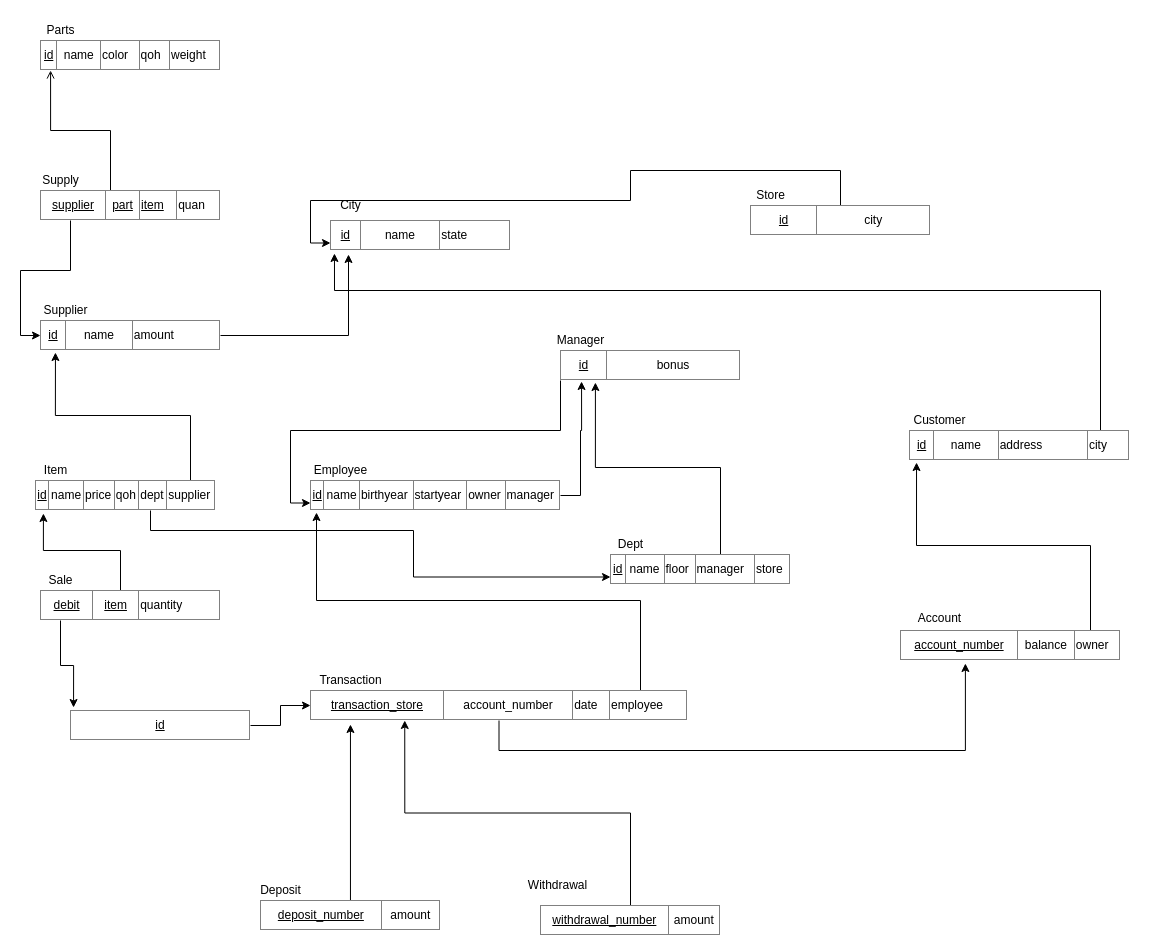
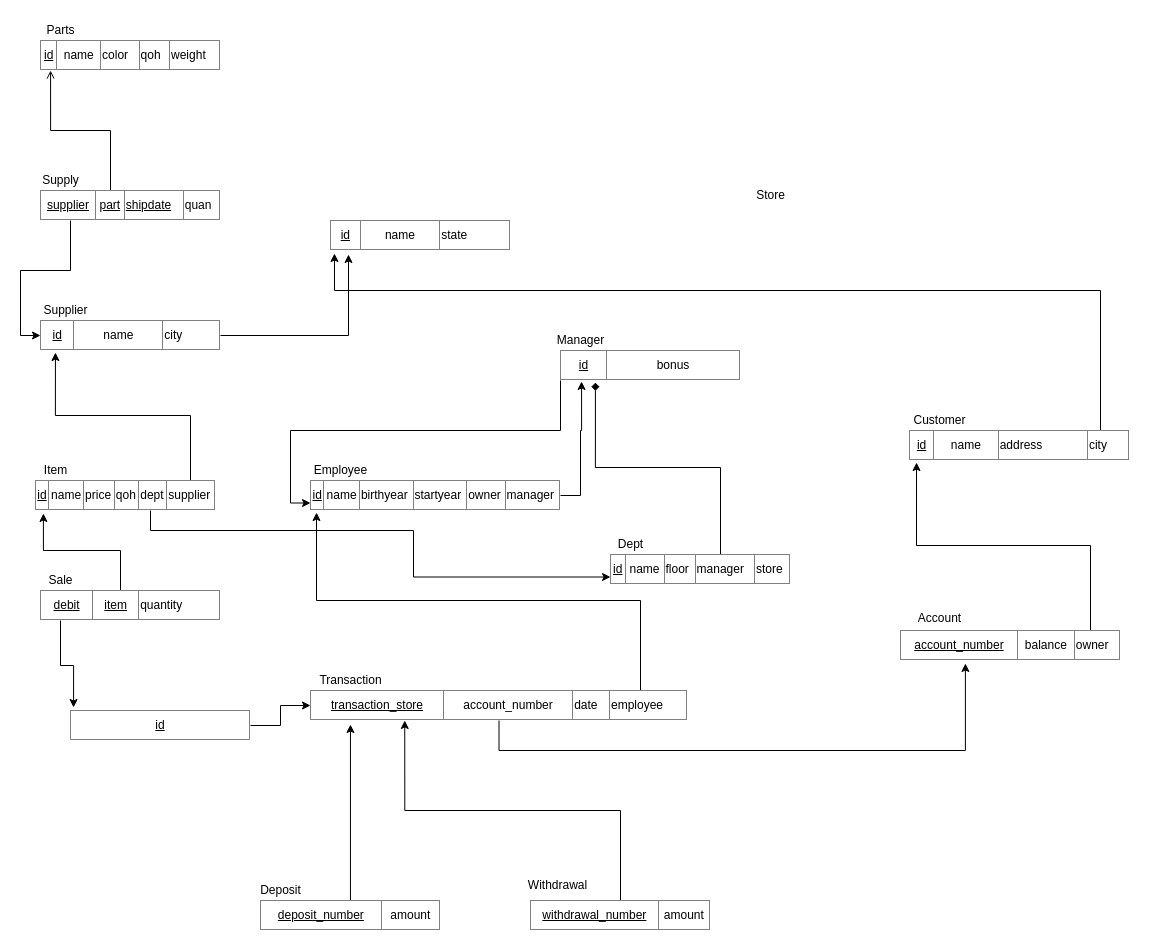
edge "id city" -> "id name state": removed
node "City": removed
node "supplier part item quan": label "supplier part item quan" -> "supplier part shipdate quan"
node "id city": removed
node "id name amount": label "id name amount" -> "id name city"
edge "id name floor manager store" -> "id bonus": arrowhead classic -> diamond
node "withdrawal_number amount": moved (631, 921) -> (621, 916)
